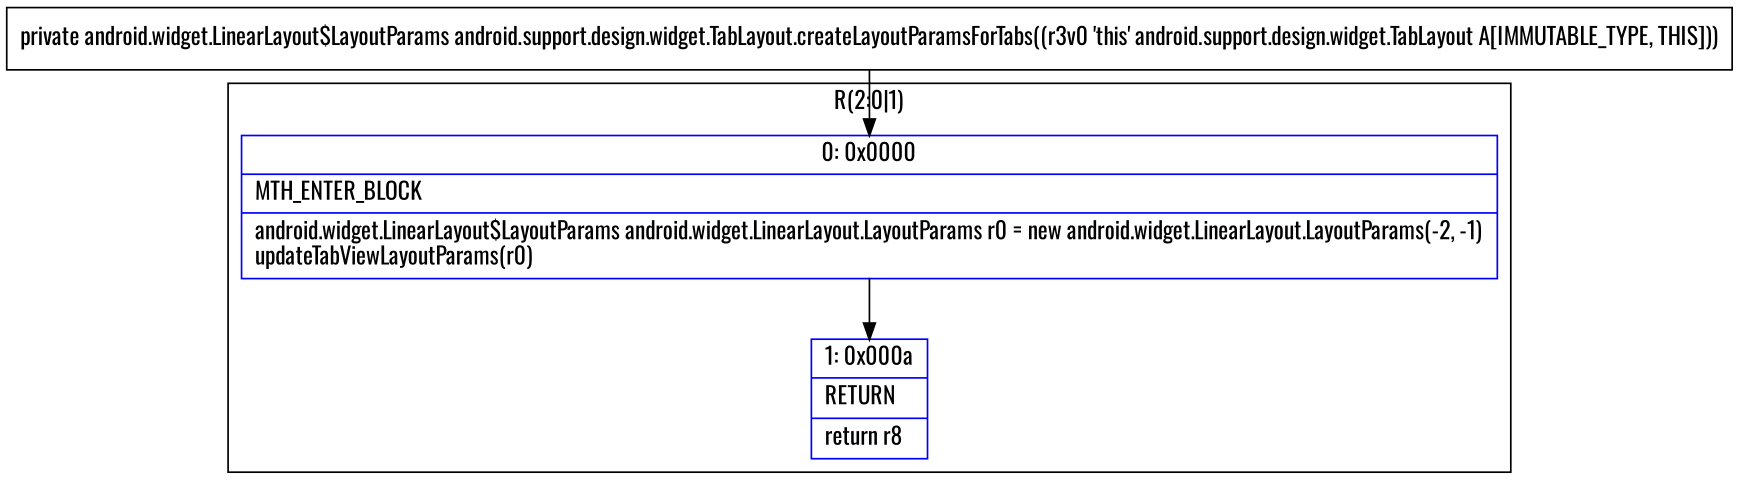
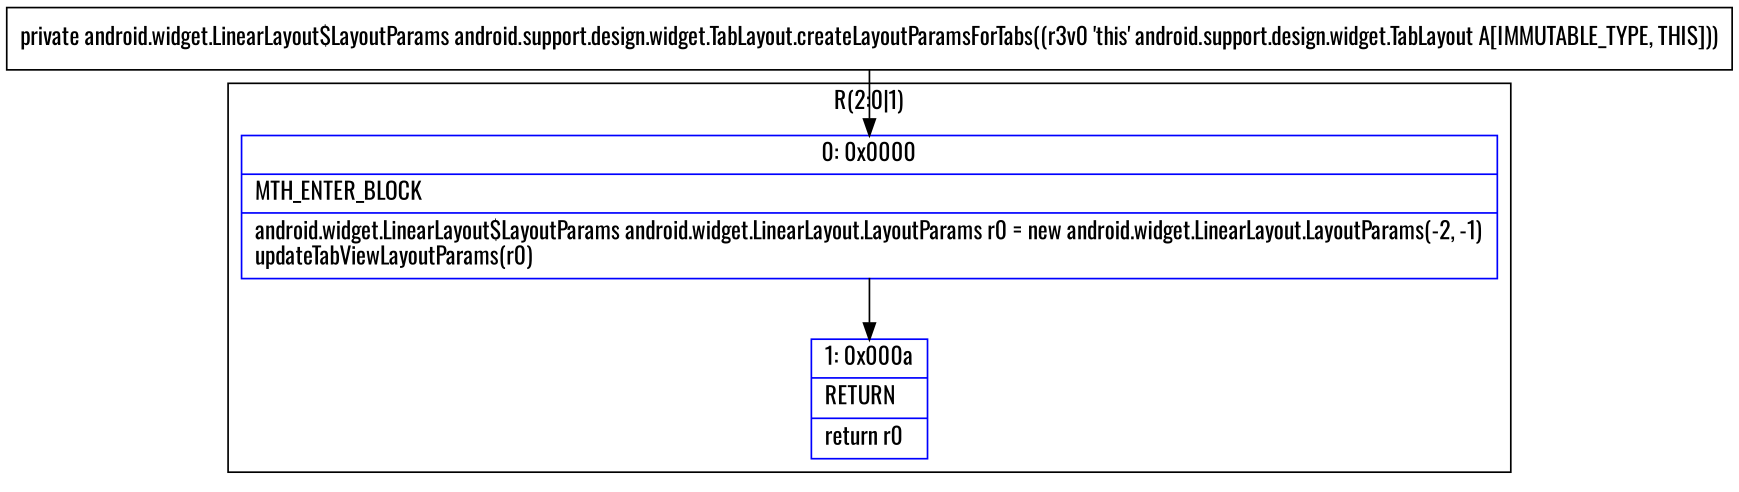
node "1: 0x000a": text "return r8" -> "return r0"
